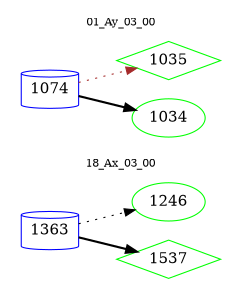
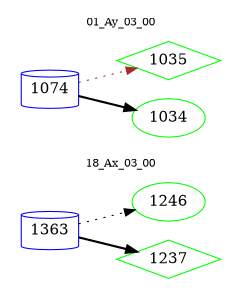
node "1537": label "1537" -> "1237"
